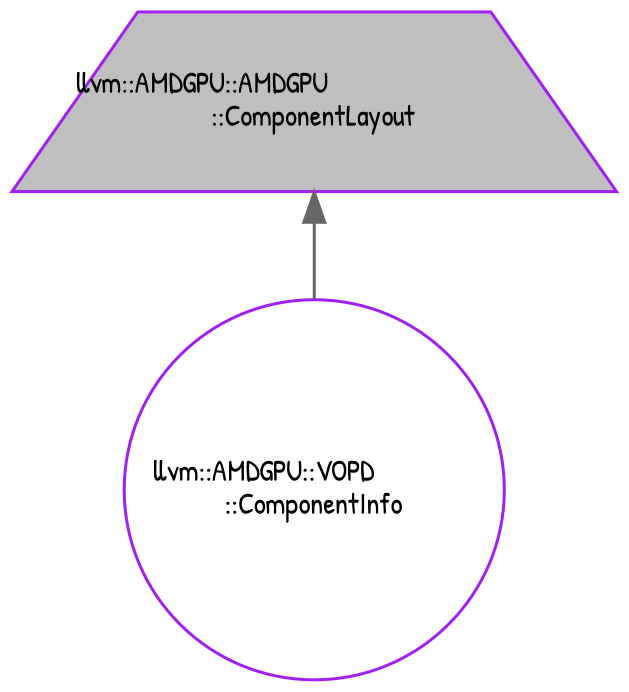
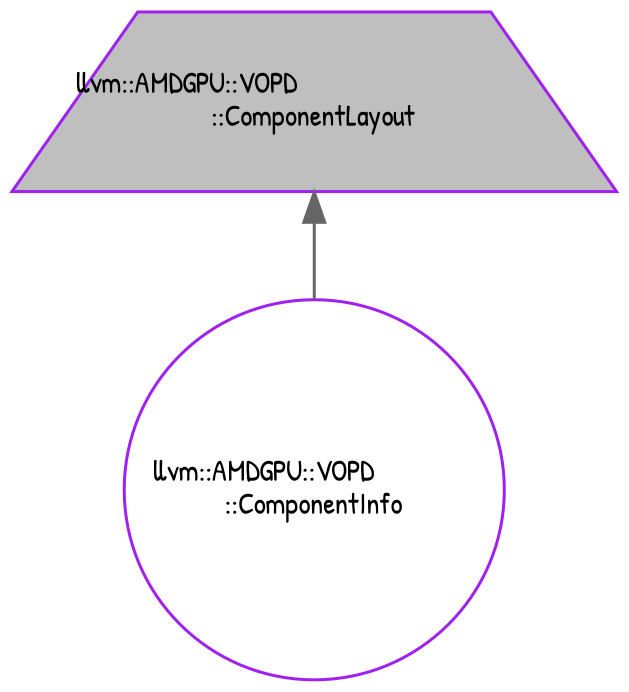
node "llvm::AMDGPU::AMDGPU ::ComponentLayout": label "llvm::AMDGPU::AMDGPU ::ComponentLayout" -> "llvm::AMDGPU::VOPD ::ComponentLayout"
